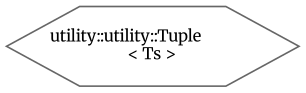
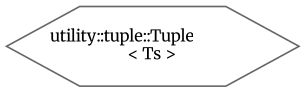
node "utility::utility::Tuple < Ts >": label "utility::utility::Tuple < Ts >" -> "utility::tuple::Tuple < Ts >"
